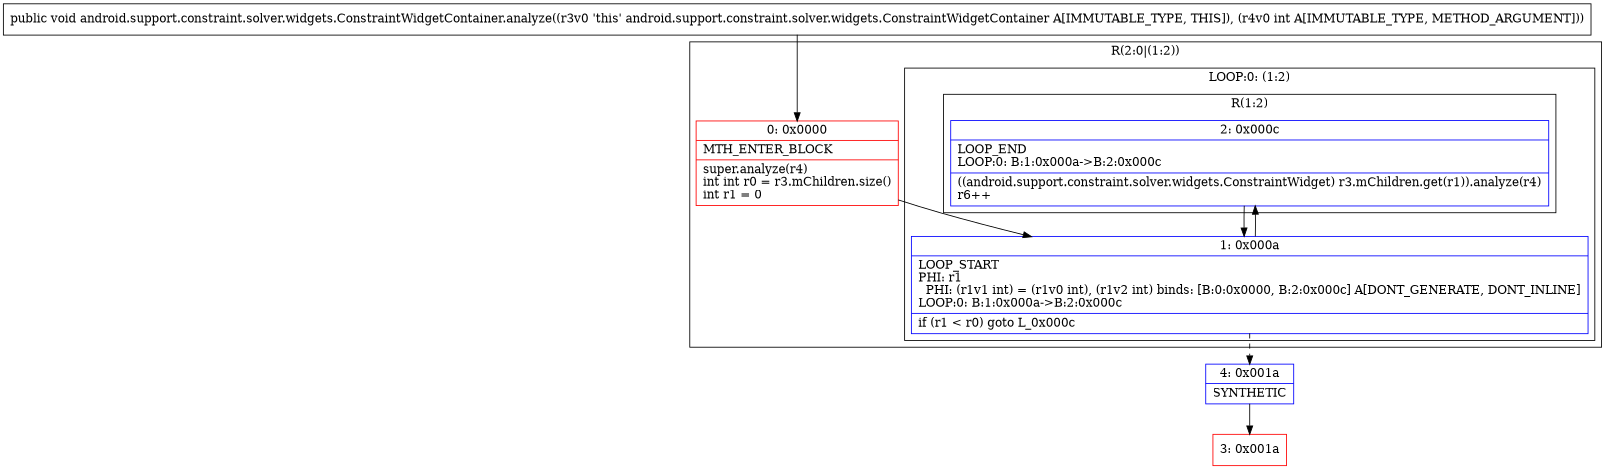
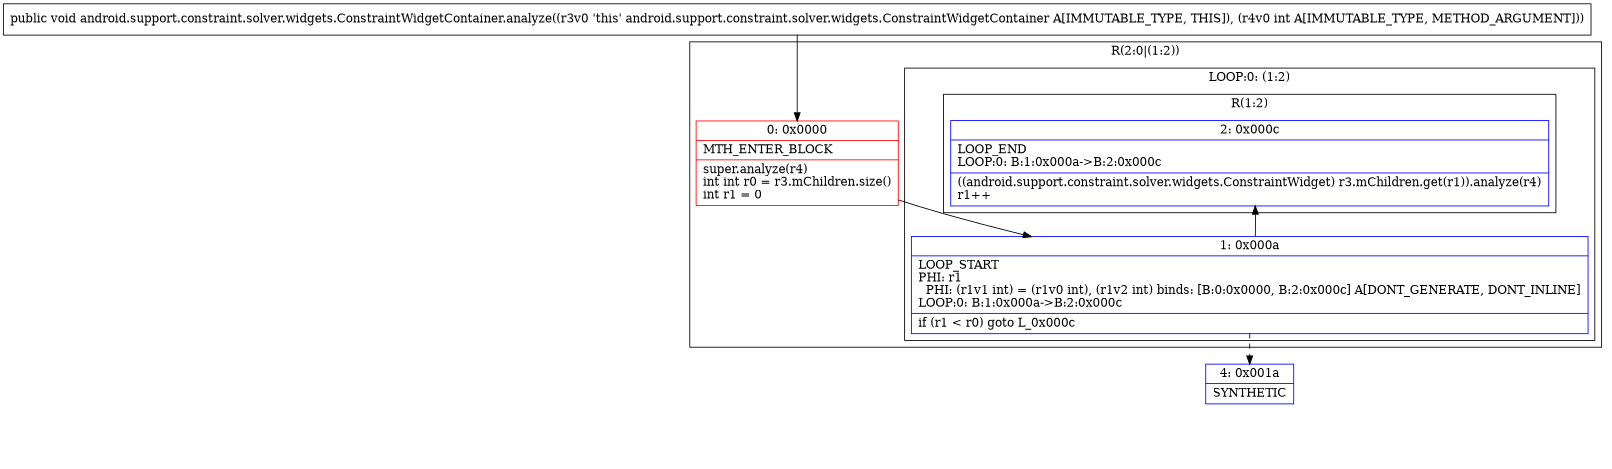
node "2: 0x000c": text "r6++" -> "r1++"
edge "2: 0x000c" -> "1: 0x000a": removed
node "3: 0x001a": removed
